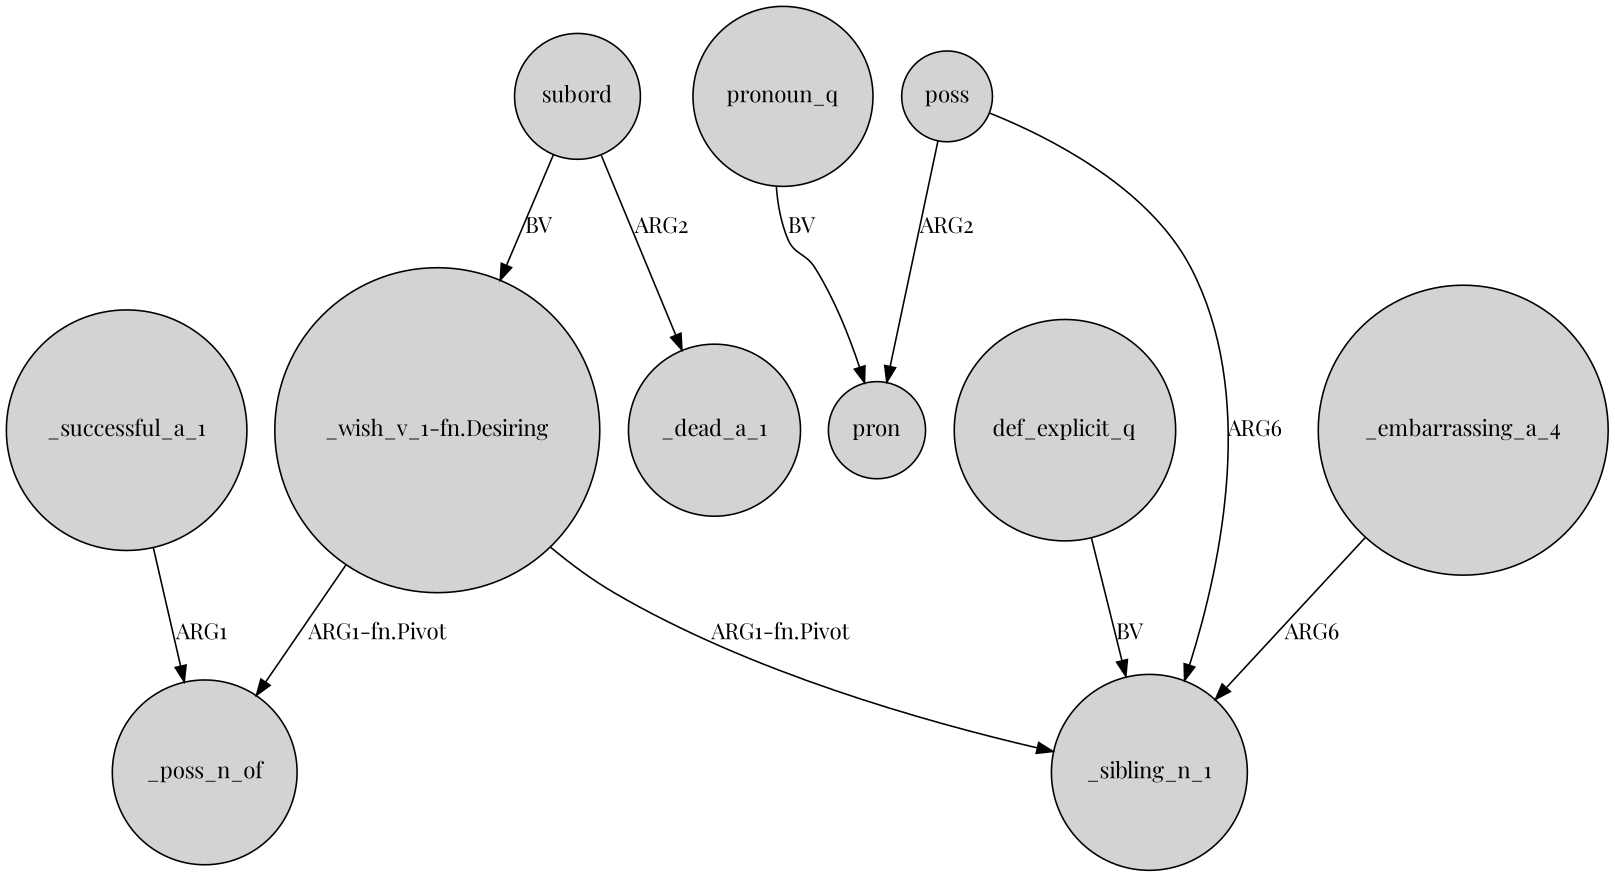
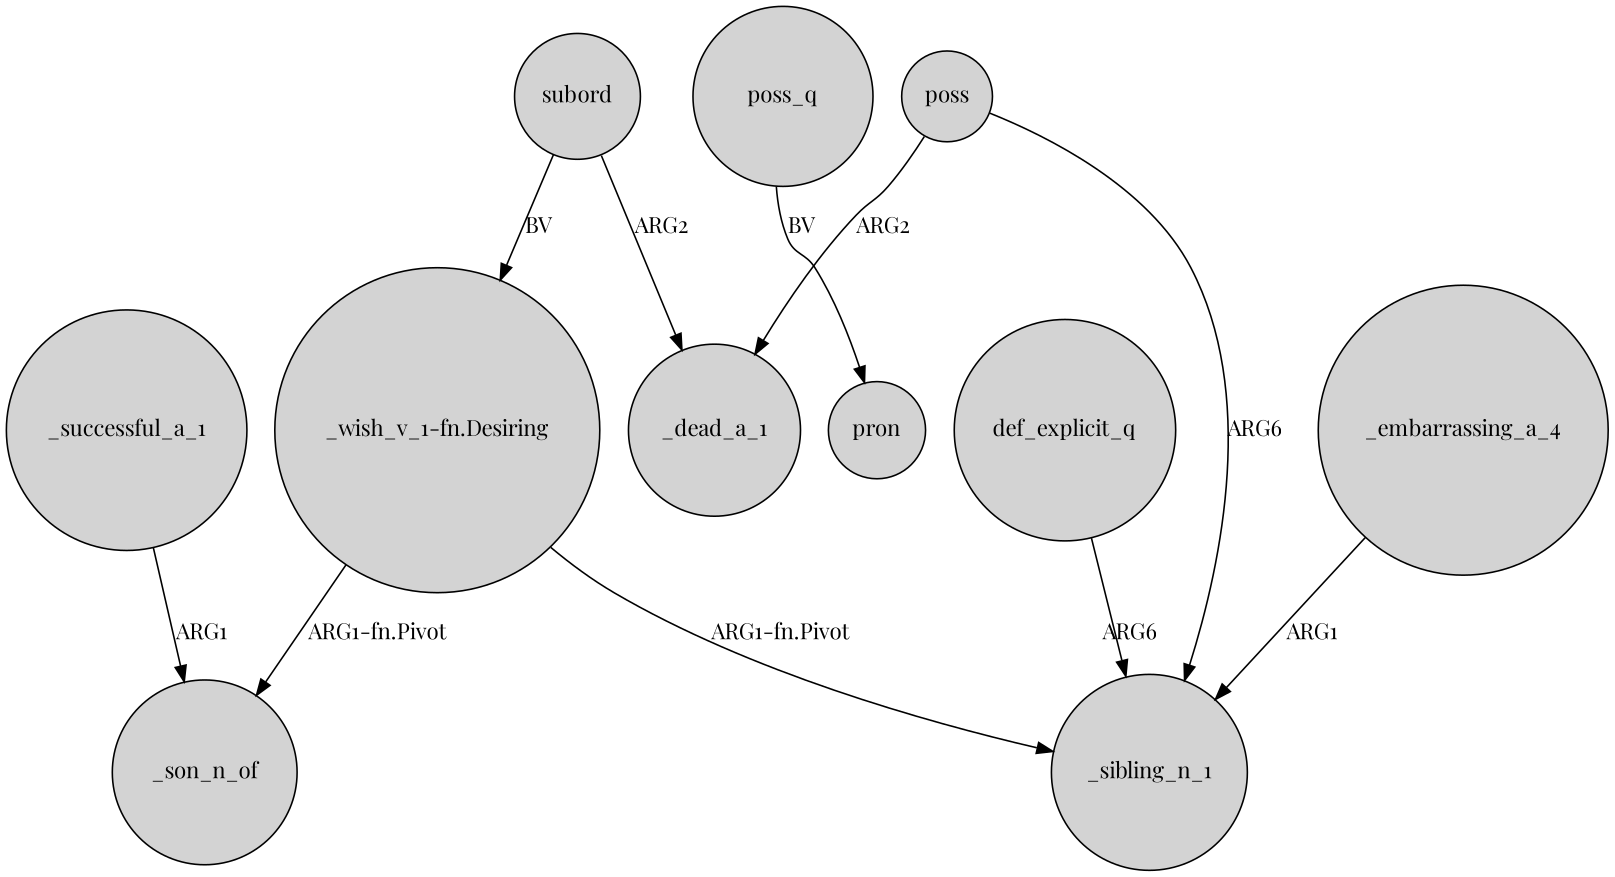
node "pronoun_q": label "pronoun_q" -> "poss_q"
edge "poss" -> "pron": now "poss" -> "_dead_a_1"
edge "def_explicit_q" -> "_sibling_n_1": label "BV" -> "ARG6"
edge "_embarrassing_a_4" -> "_sibling_n_1": label "ARG6" -> "ARG1"
node "_poss_n_of": label "_poss_n_of" -> "_son_n_of"
